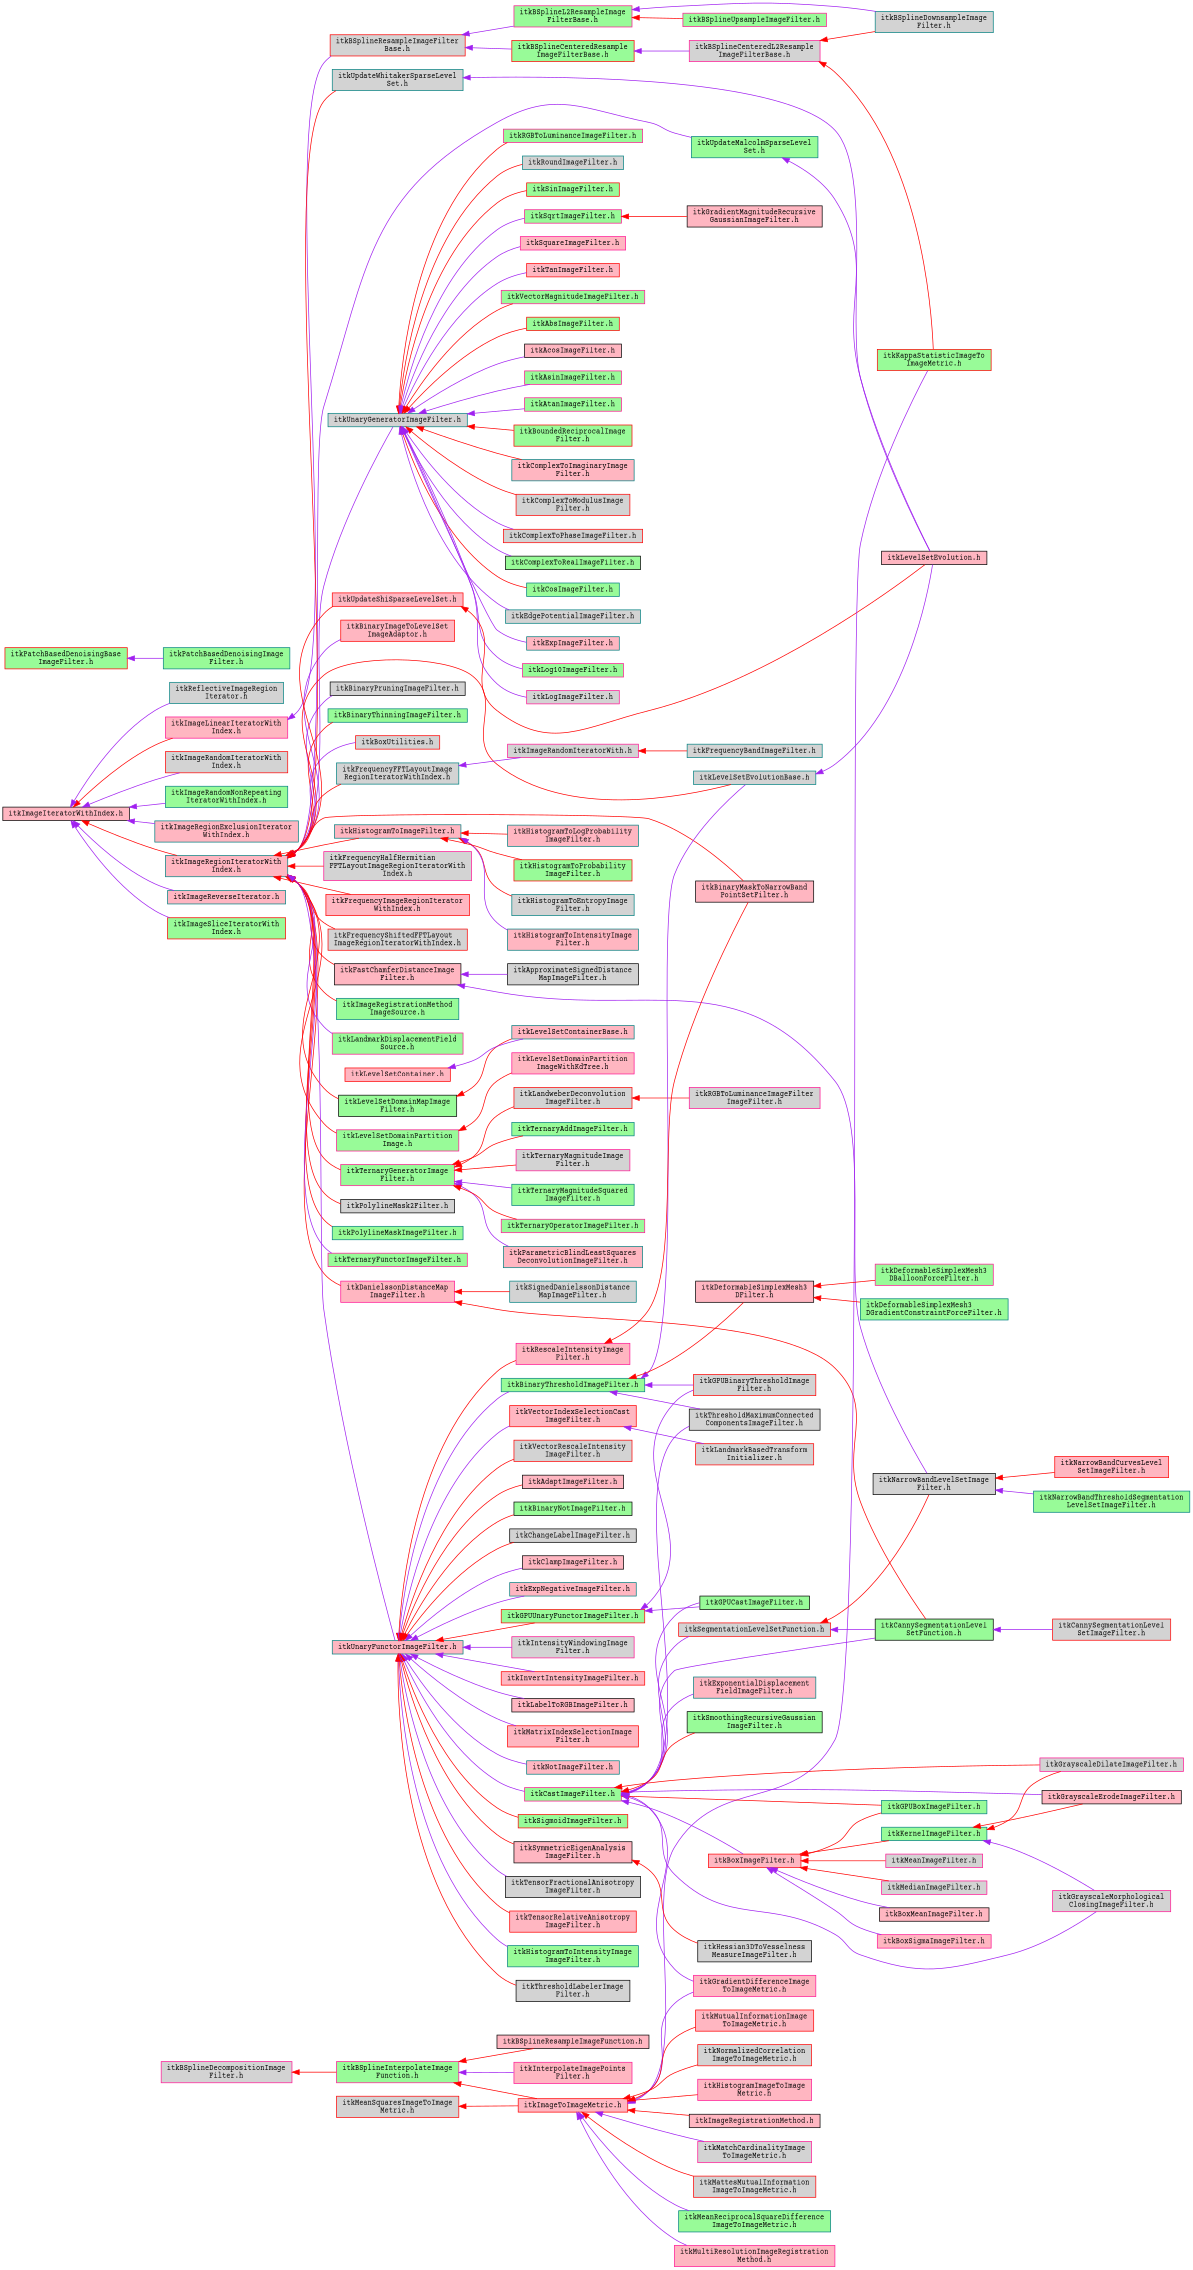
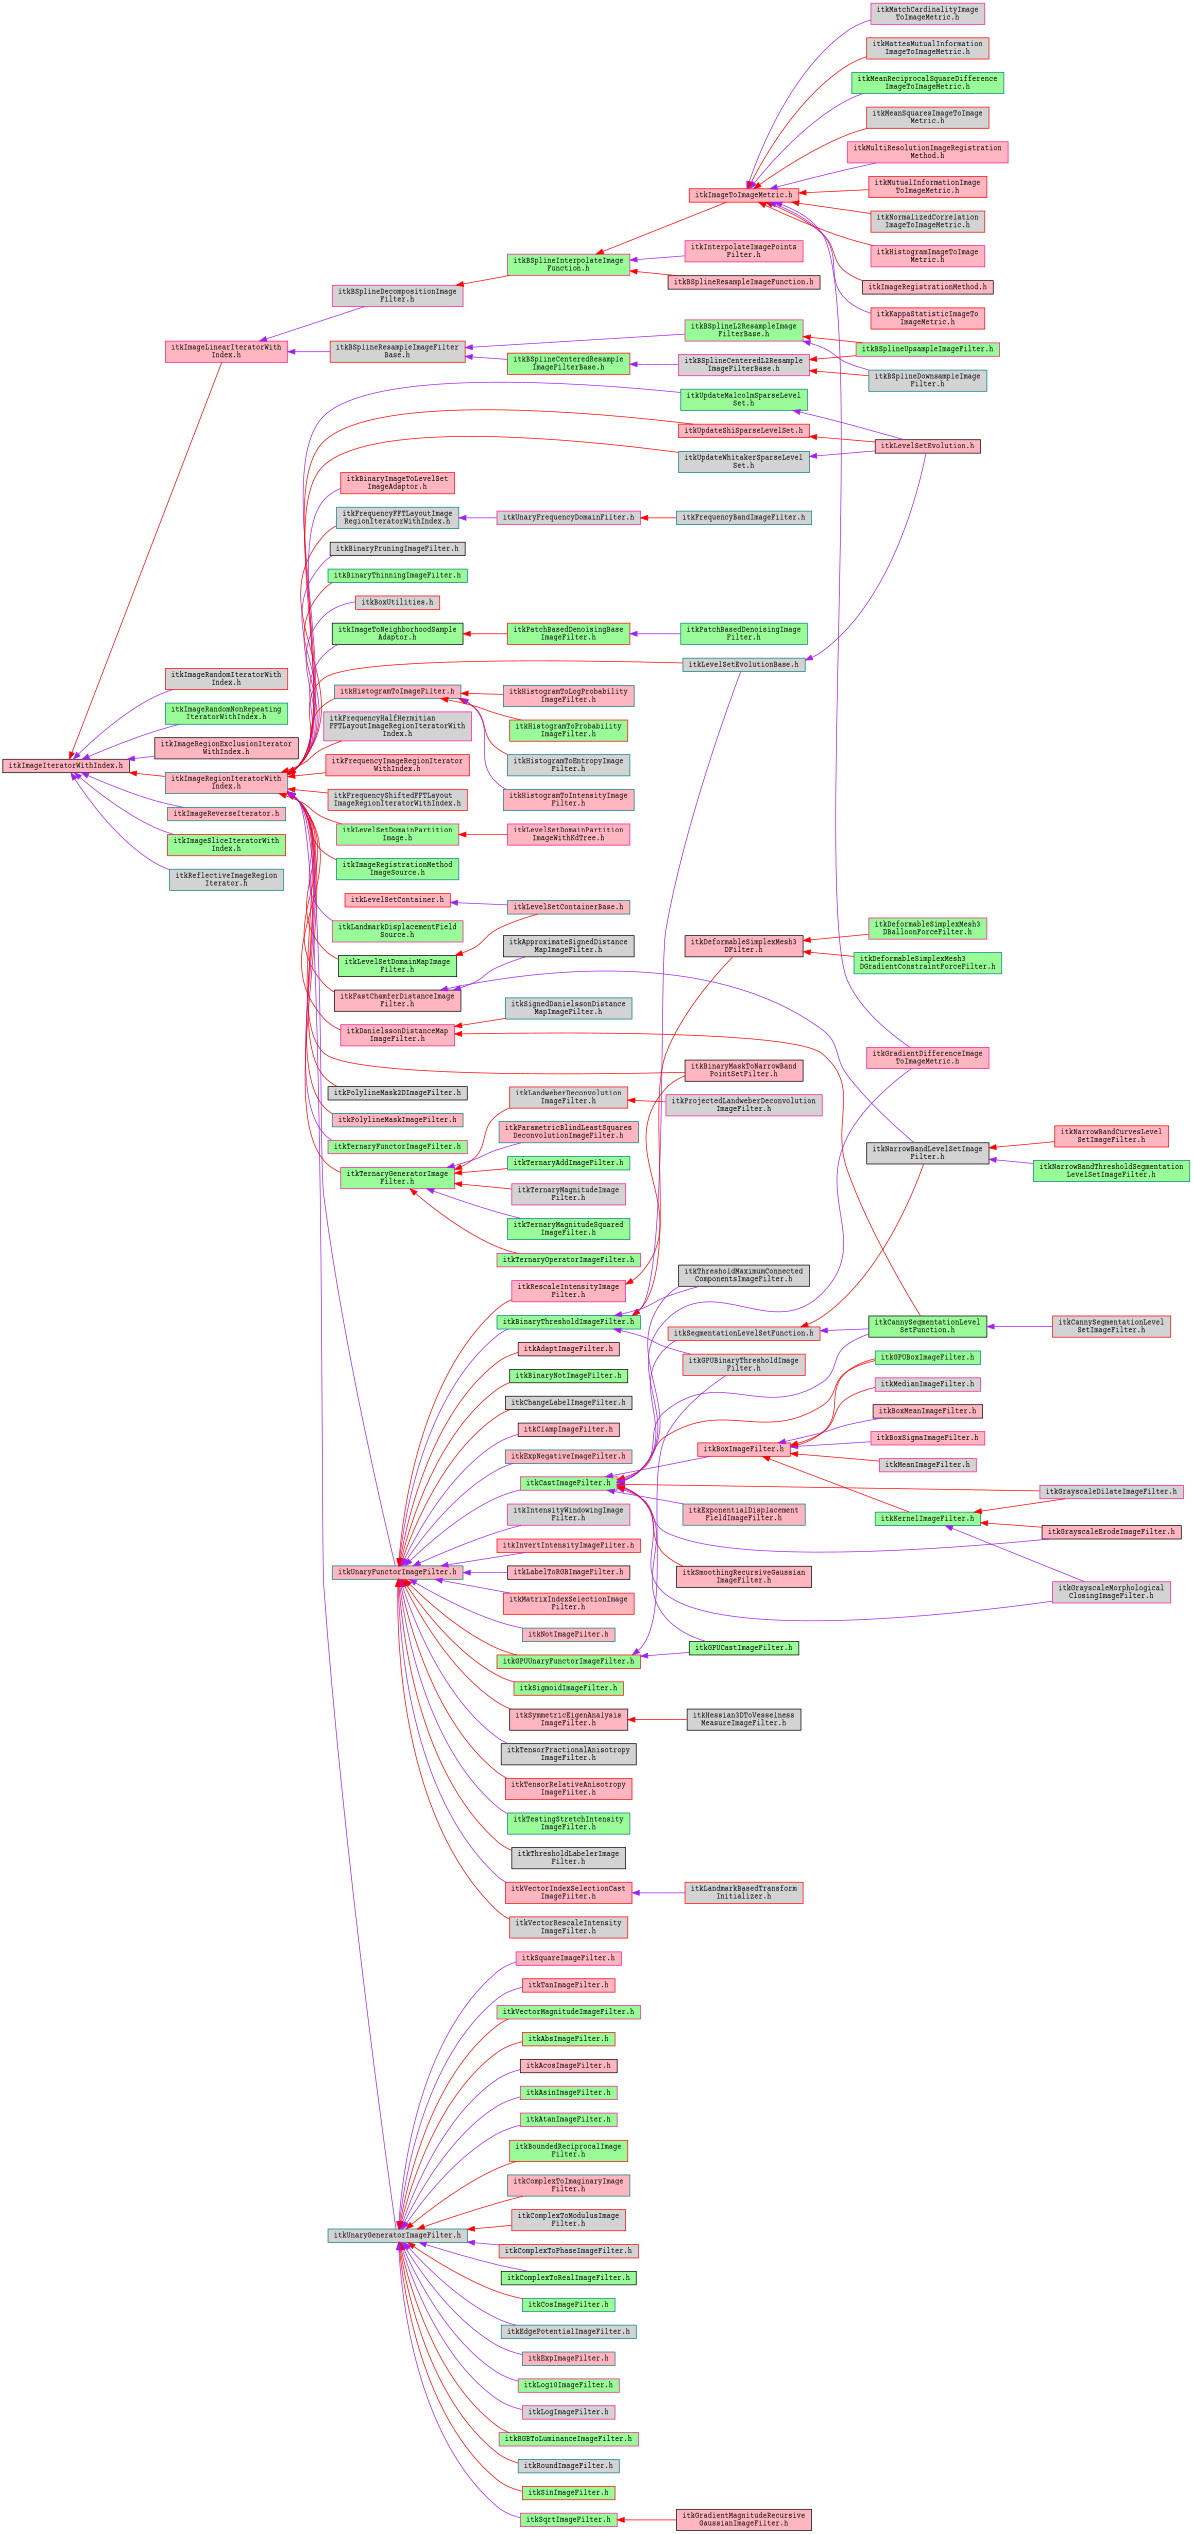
edge "itkKappaStatisticImageTo ImageMetric.h" -> "itkBSplineCenteredL2Resample ImageFilterBase.h": now "itkBSplineUpsampleImageFilter.h" -> "itkBSplineCenteredL2Resample ImageFilterBase.h"
edge "itkBSplineDecompositionImage Filter.h" -> "itkImageLinearIteratorWith Index.h": added
node "itkKappaStatisticImageTo ImageMetric.h": fillcolor palegreen -> lightpink
node "itkImageToNeighborhoodSample Adaptor.h": added
node "itkImageRandomIteratorWith.h": label "itkImageRandomIteratorWith.h" -> "itkUnaryFrequencyDomainFilter.h"
node "itkImageRegionExclusionIterator WithIndex.h": color teal -> black
node "itkRGBToLuminanceImageFilter ImageFilter.h": label "itkRGBToLuminanceImageFilter ImageFilter.h" -> "itkProjectedLandweberDeconvolution ImageFilter.h"
node "itkPolylineMask2Filter.h": label "itkPolylineMask2Filter.h" -> "itkPolylineMask2DImageFilter.h"
node "itkPolylineMaskImageFilter.h": fillcolor palegreen -> lightpink
node "itkSmoothingRecursiveGaussian ImageFilter.h": fillcolor palegreen -> lightpink
node "itkHistogramToIntensityImage ImageFilter.h": label "itkHistogramToIntensityImage ImageFilter.h" -> "itkTestingStretchIntensity ImageFilter.h"
edge "itkImageToImageMetric.h" -> "itkMeanSquaresImageToImage Metric.h": reversed
